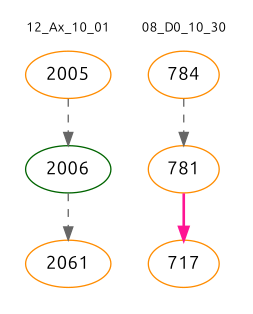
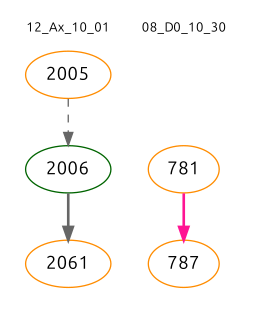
node "784": removed
edge "2006" -> "2061": style dashed -> bold
node "717": label "717" -> "787"
